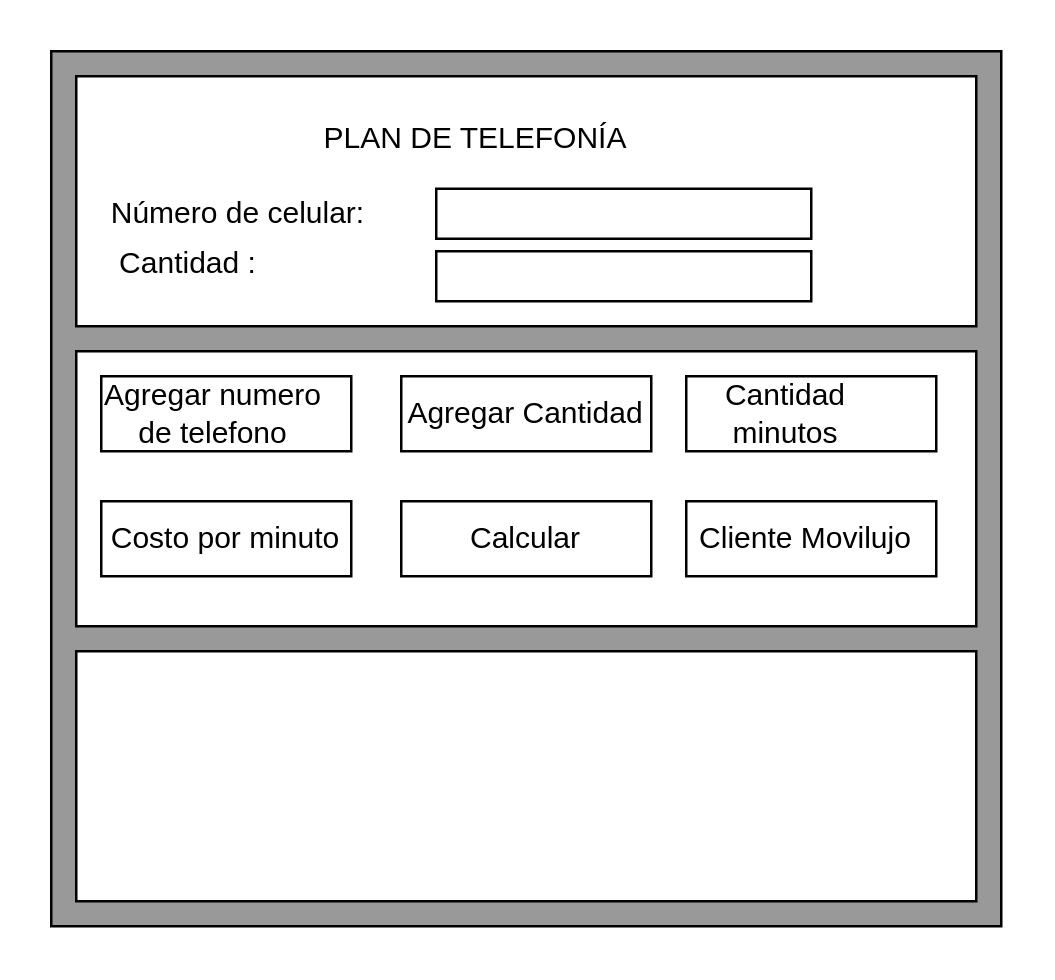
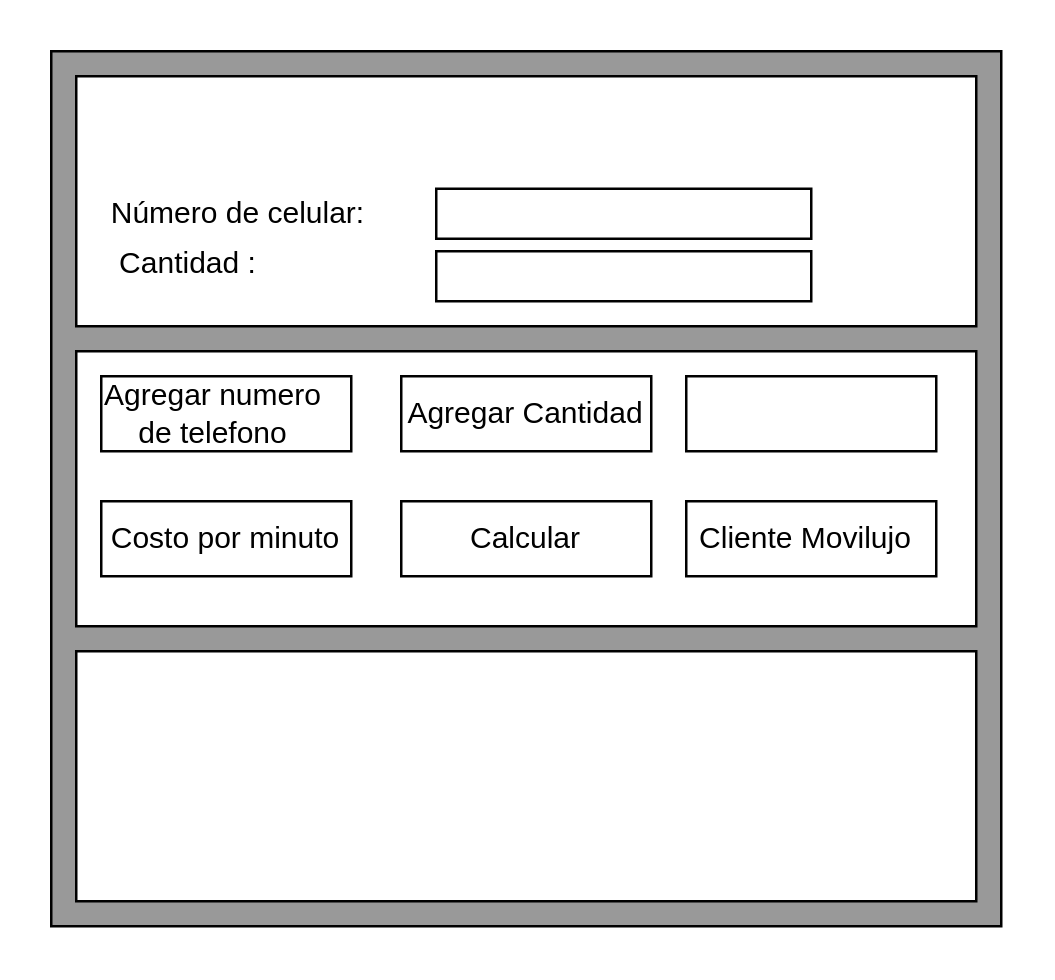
node "PLAN DE TELEFONÍA": removed
node "Cantidad minutos": removed
